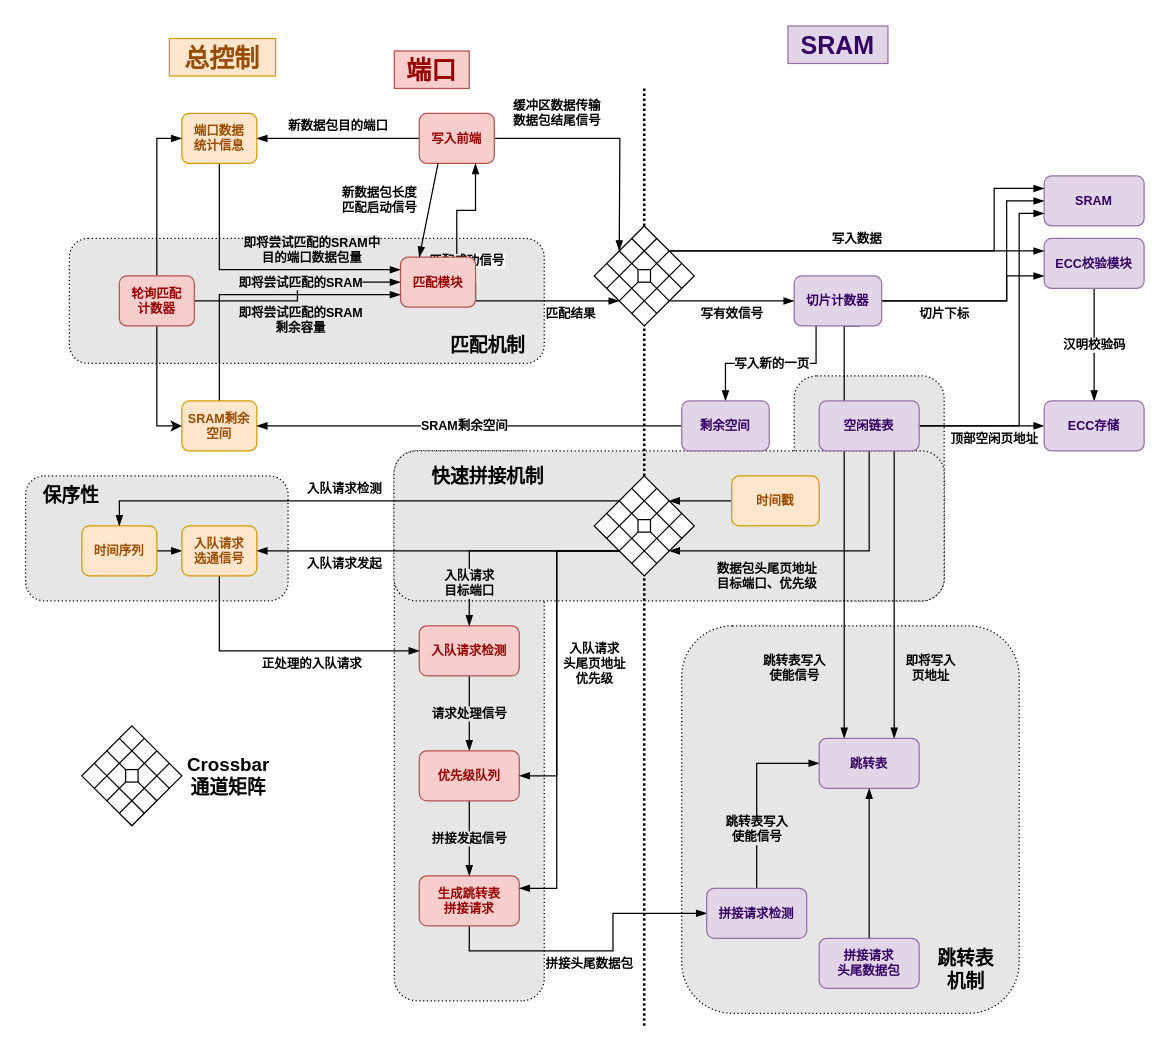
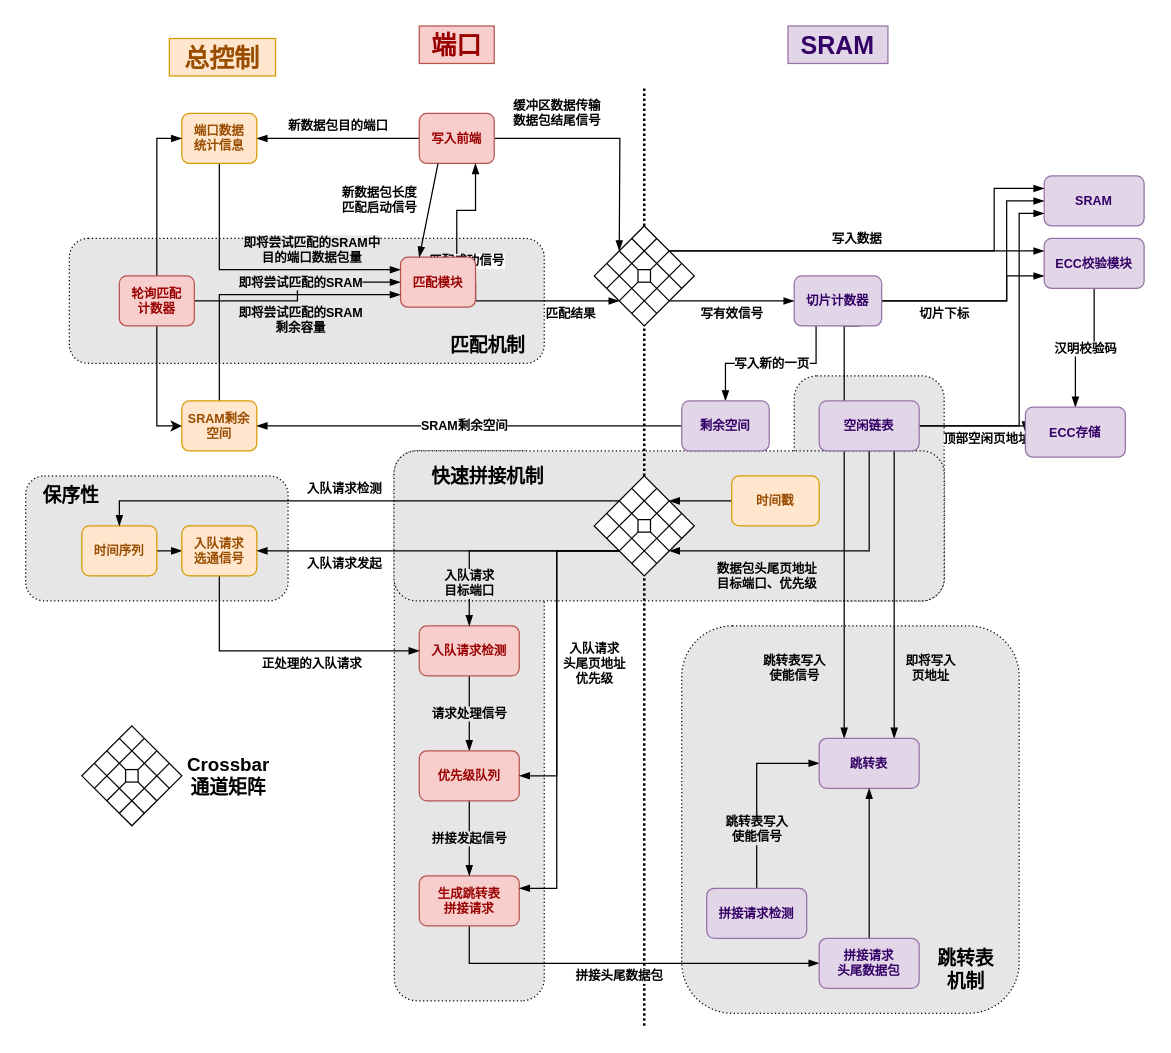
node "端口": moved (432, 69) -> (457, 44)
node "ECC存储": moved (1094, 426) -> (1076, 432)
edge "生成跳转表拼接请求" -> "拼接请求检测": now "生成跳转表拼接请求" -> "拼接请求头尾数据包"
